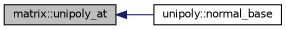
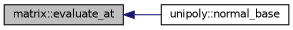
node "matrix::unipoly_at": label "matrix::unipoly_at" -> "matrix::evaluate_at"
